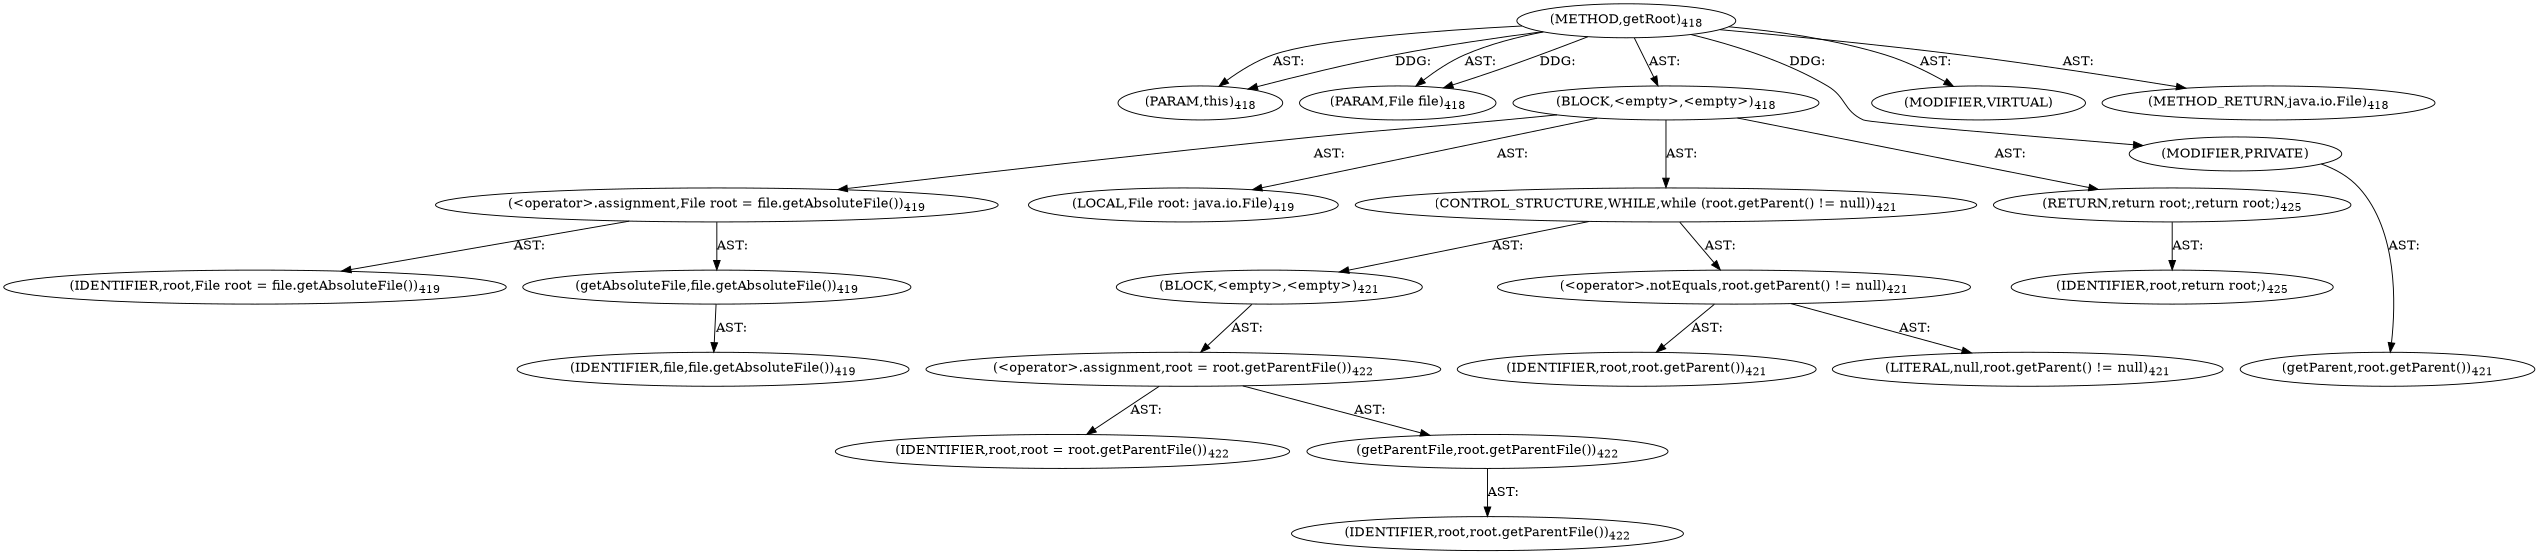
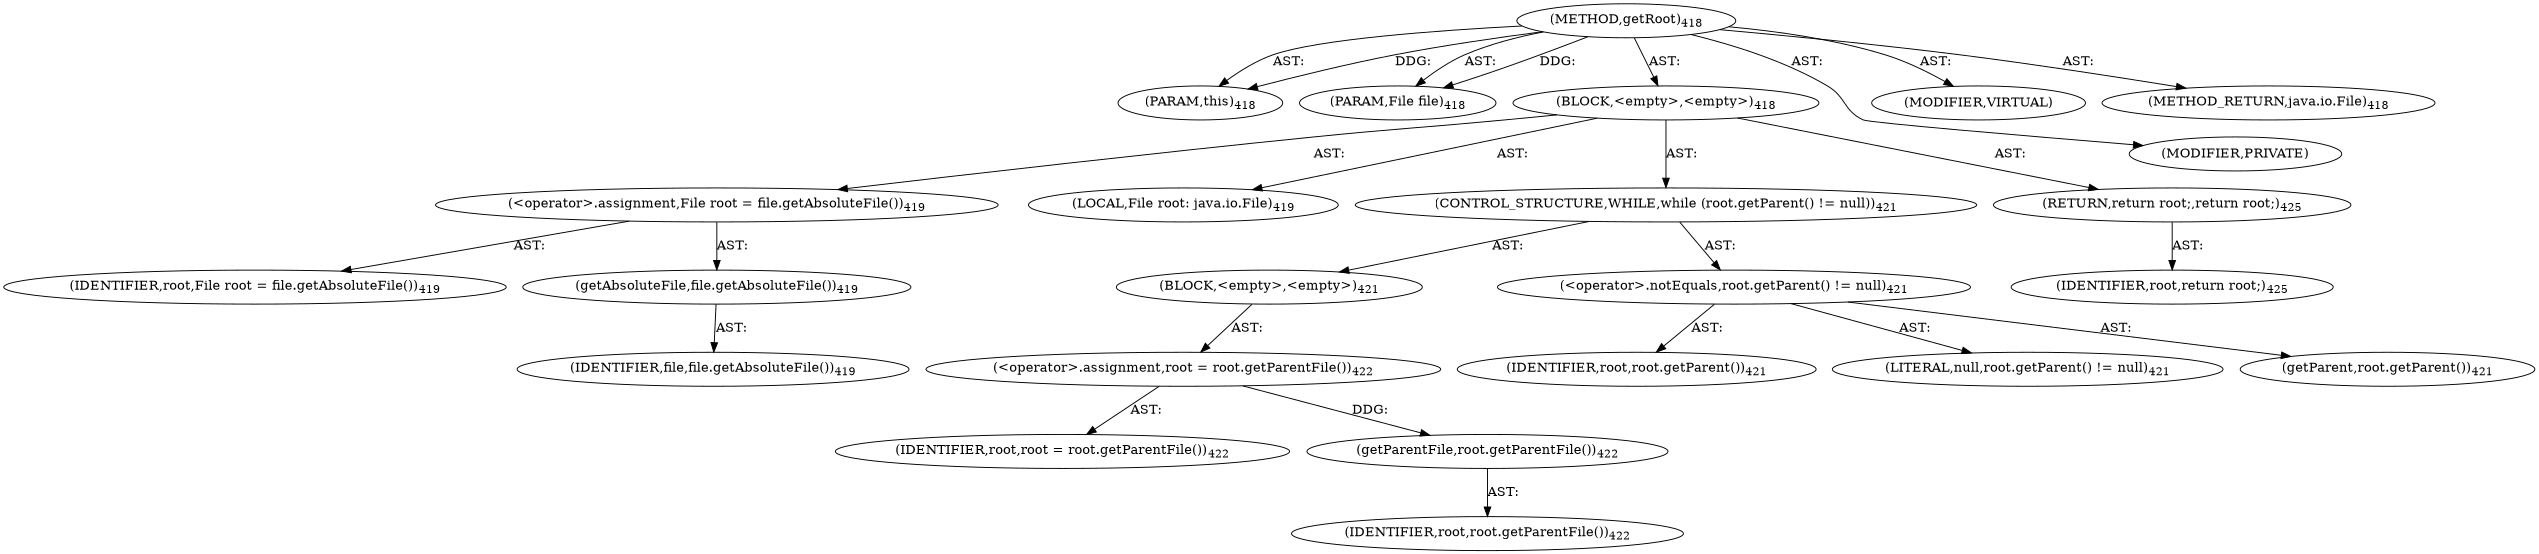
edge "(METHOD,getRoot)" -> "(MODIFIER,PRIVATE)": label "DDG: " -> "AST: "
edge "(MODIFIER,PRIVATE)" -> "(getParent,root.getParent())": now "(<operator>.notEquals,root.getParent() != null)" -> "(getParent,root.getParent())"
edge "(<operator>.assignment,root = root.getParentFile())" -> "(getParentFile,root.getParentFile())": label "AST: " -> "DDG: "
